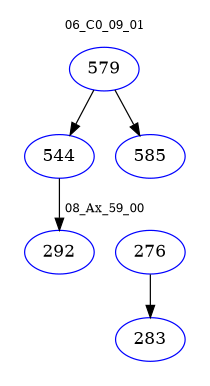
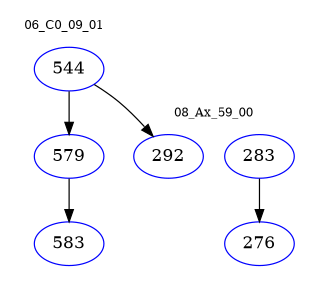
edge "579" -> "544": reversed
node "585": label "585" -> "583"
edge "276" -> "283": reversed
